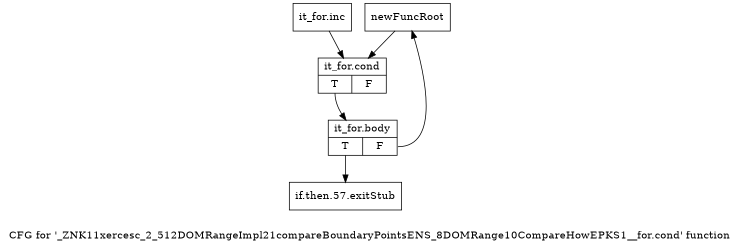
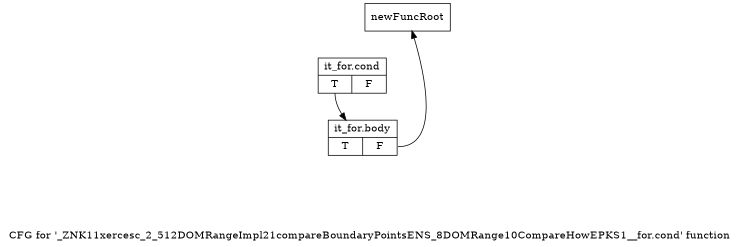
node "it_for.inc": removed
edge "newFuncRoot" -> "it_for.cond": removed
node "if.then.57.exitStub": removed
